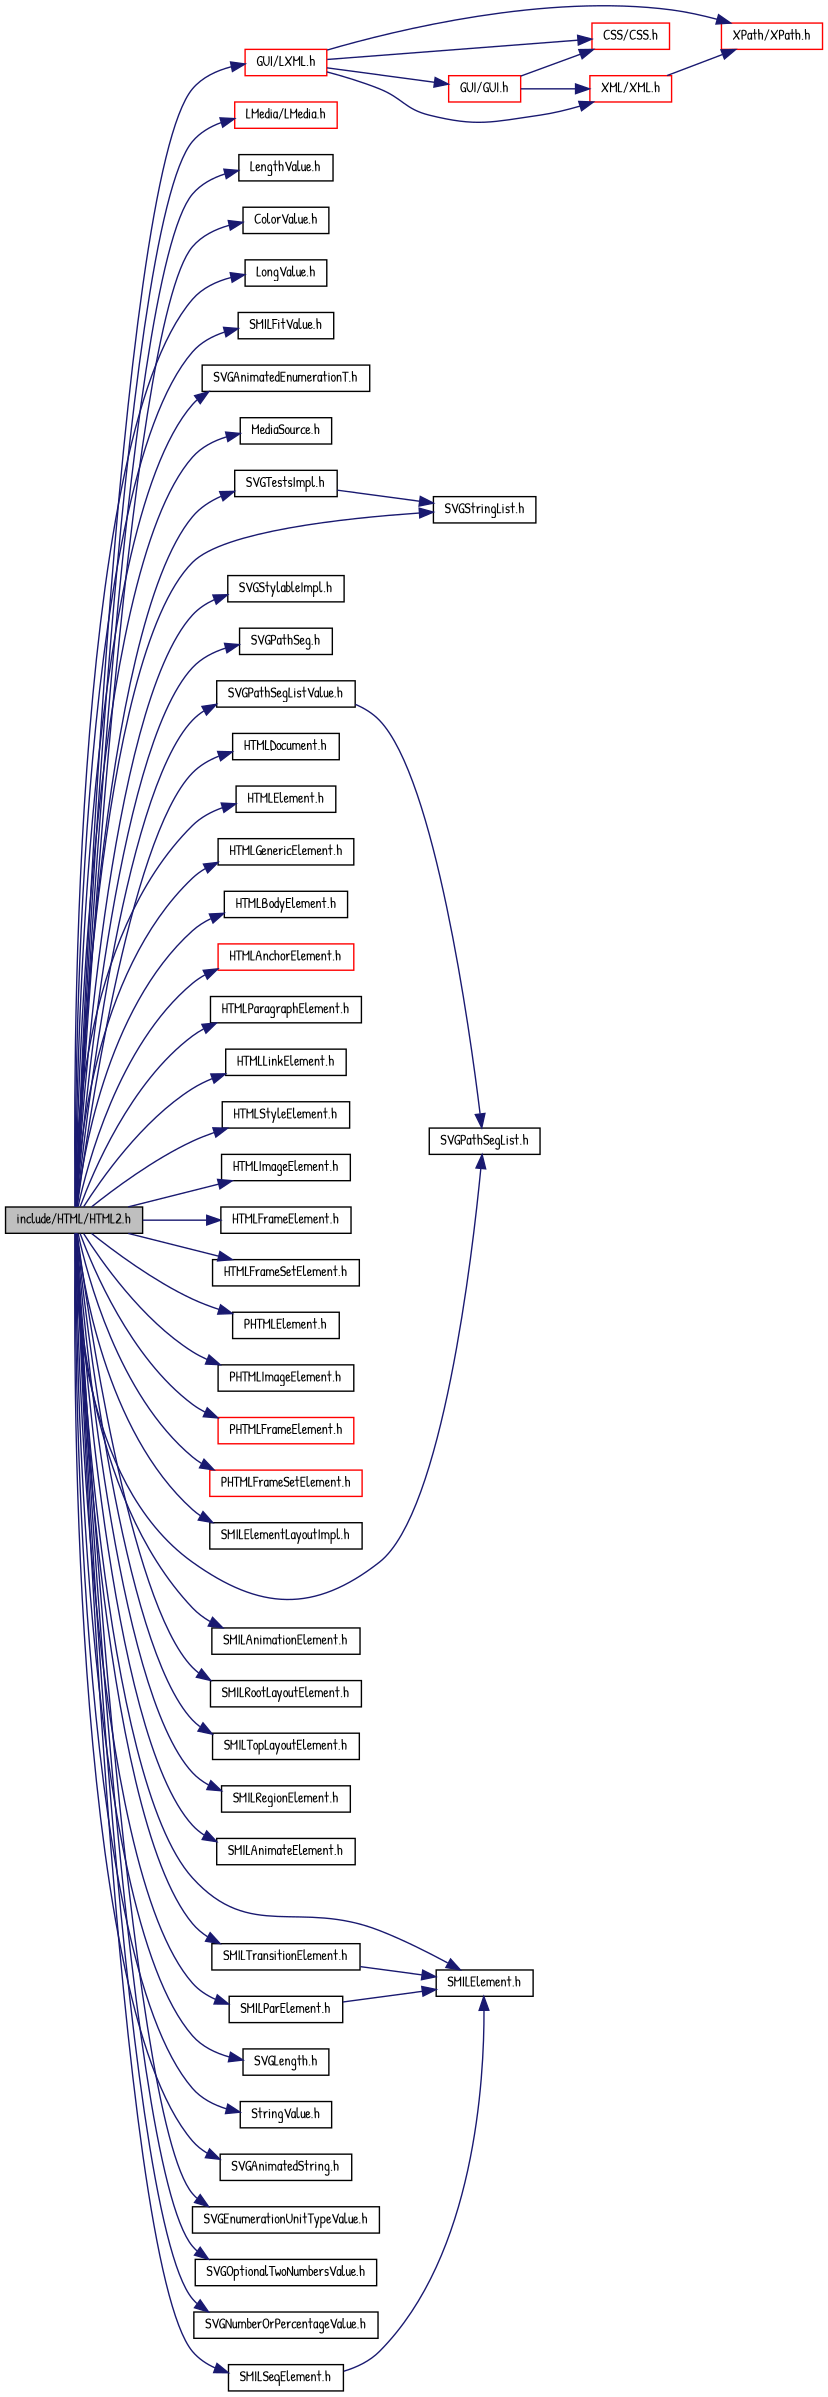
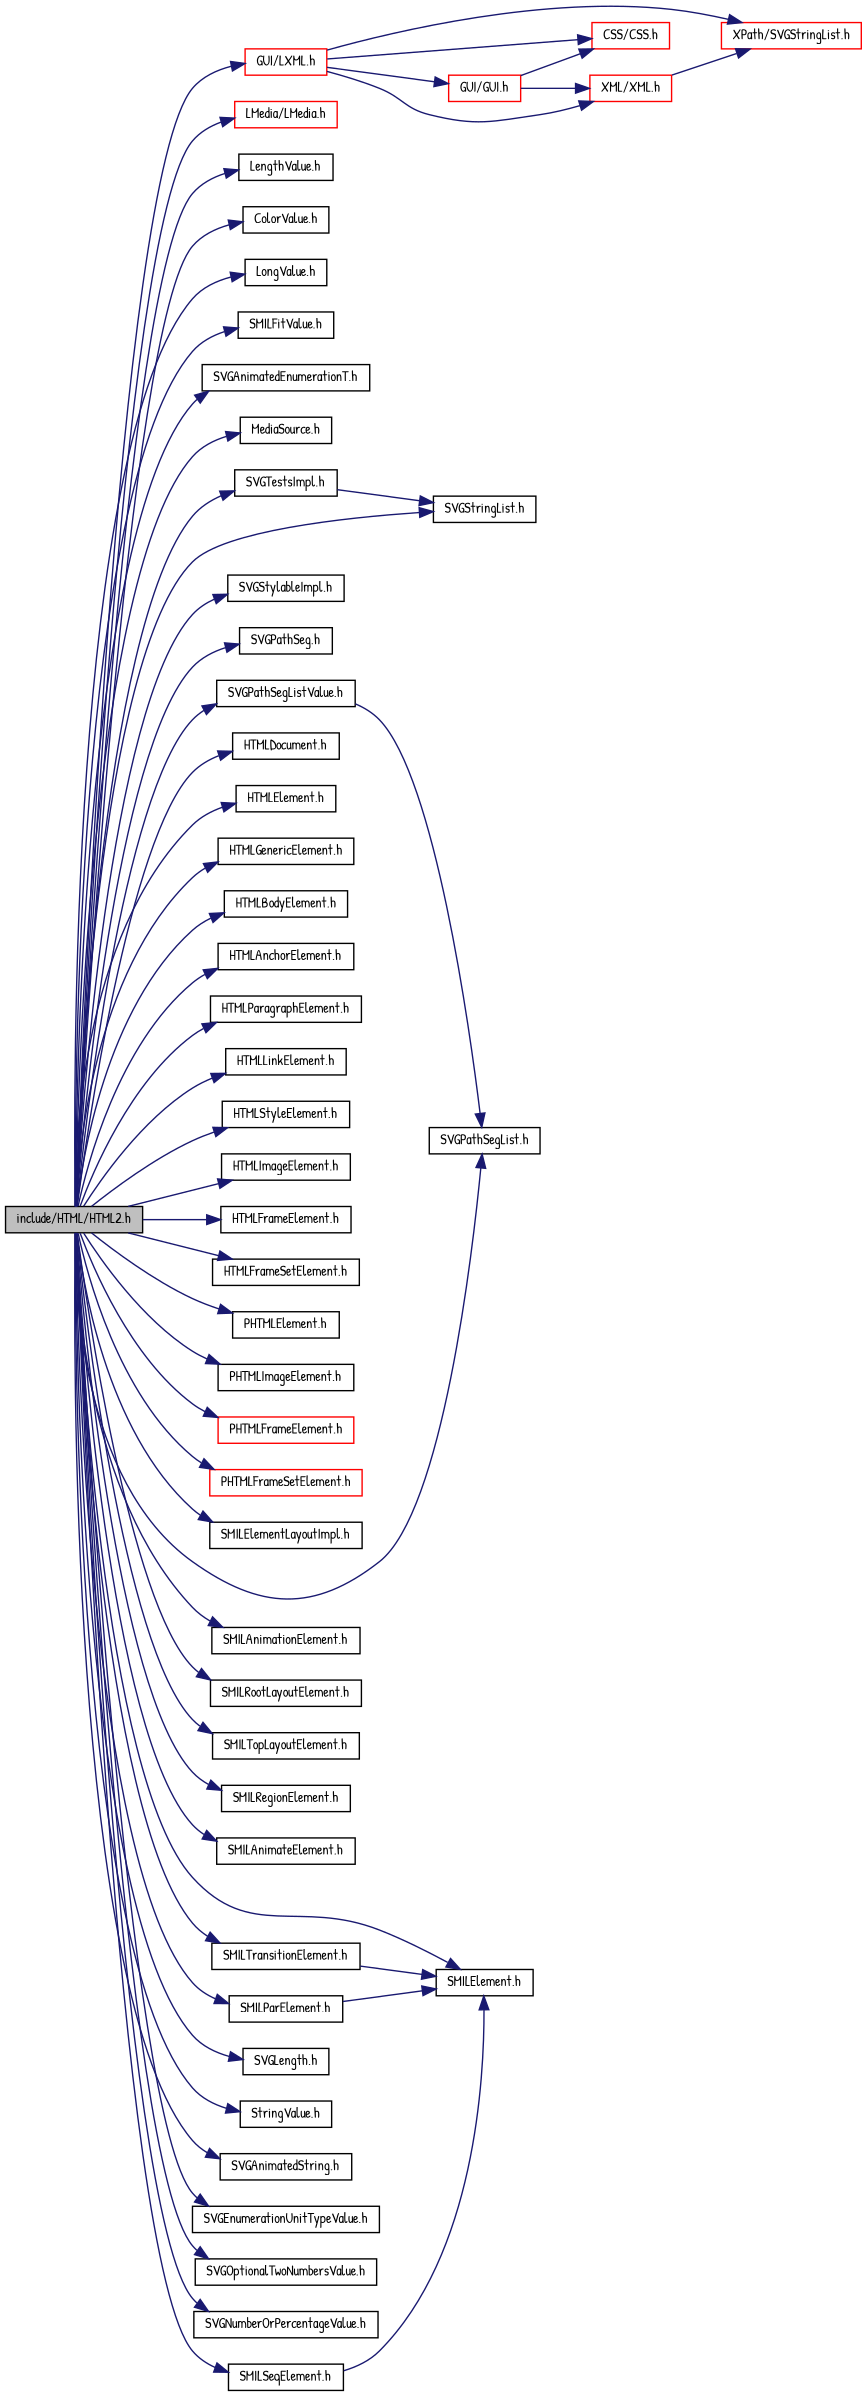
node "XPath/XPath.h": label "XPath/XPath.h" -> "XPath/SVGStringList.h"
node "HTMLAnchorElement.h": color red -> black
